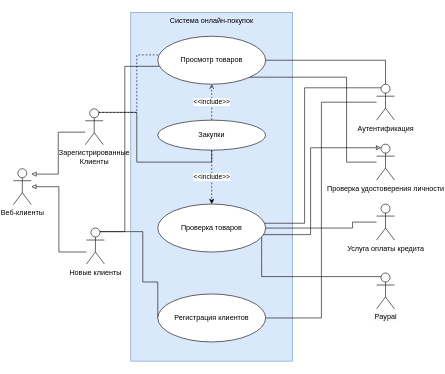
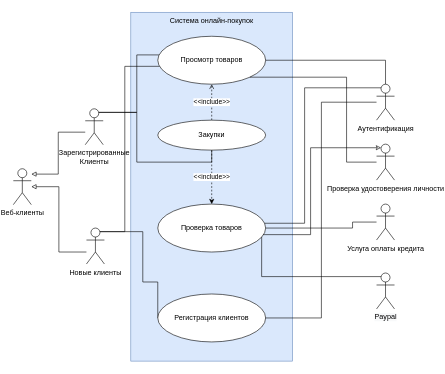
edge "Просмотр товаров" -- "Зарегистрированные Клиенты": style dashed -> solid
